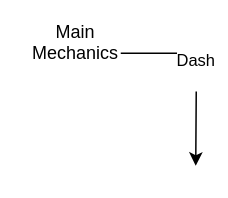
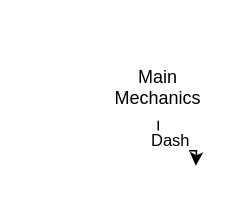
node "Main Mechanics": moved (76, 53) -> (158, 98)
